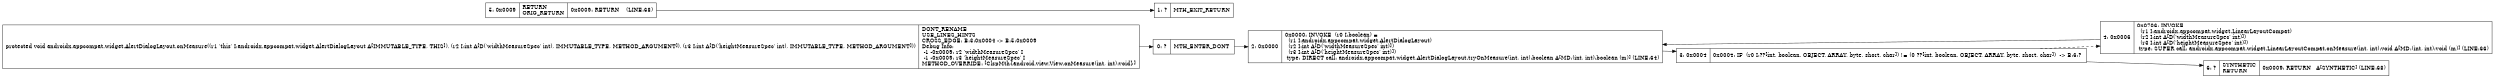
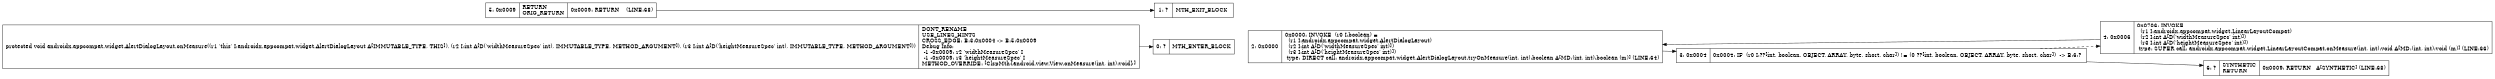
node "1: ?": text "MTH_EXIT_RETURN" -> "MTH_EXIT_BLOCK"
node "0: ?": text "MTH_ENTER_DONT" -> "MTH_ENTER_BLOCK"
edge "0: ?" -> "2: 0x0000": removed
